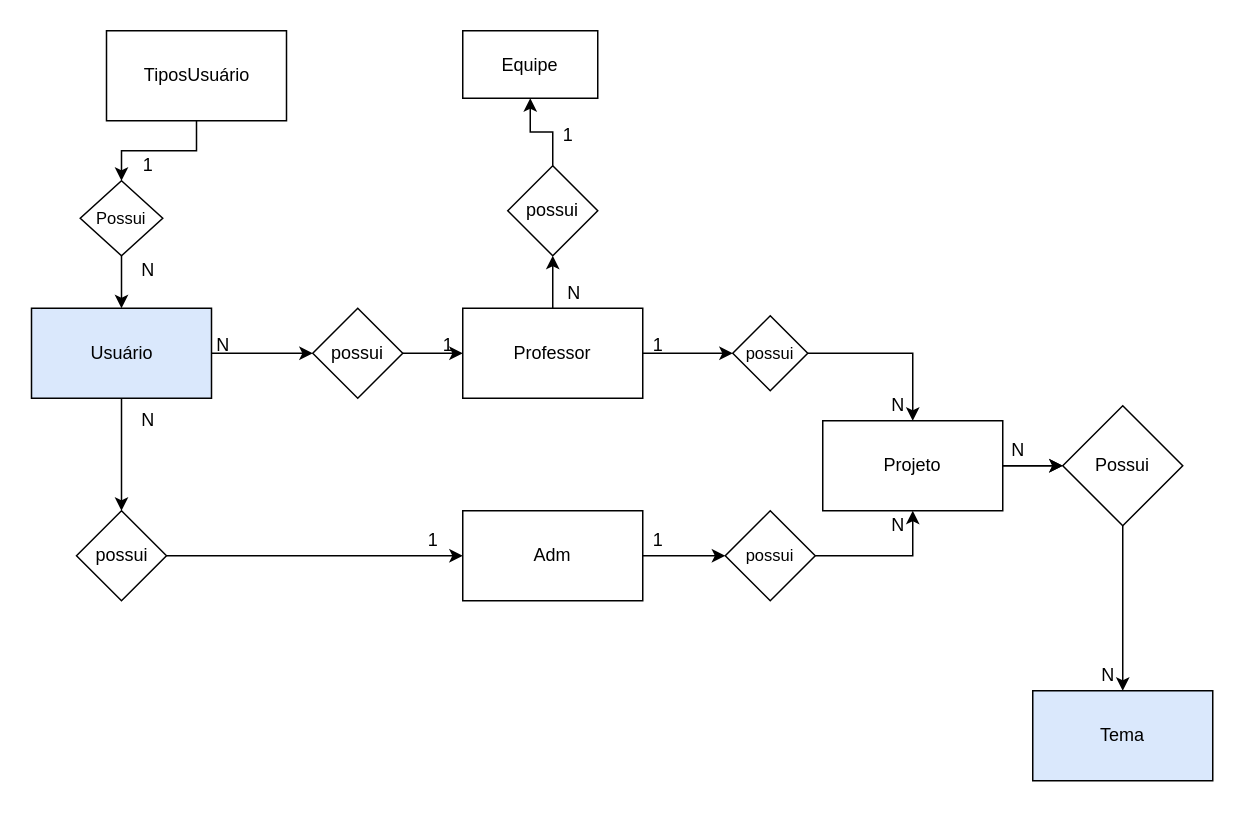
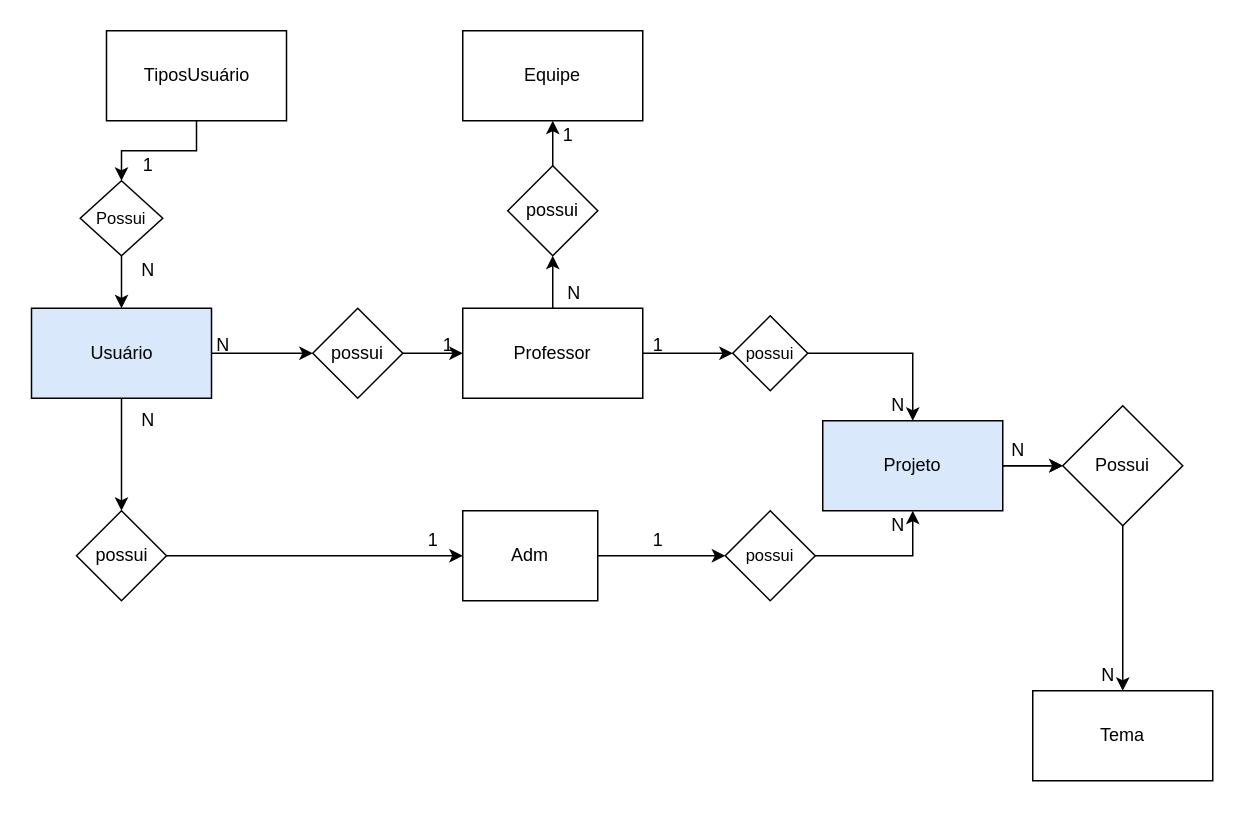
node "Equipe": size 135x68 -> 180x90
node "Projeto": fillcolor #ffffff -> #dae8fc
node "Adm": size 180x90 -> 135x90
node "Tema": fillcolor #dae8fc -> #ffffff
